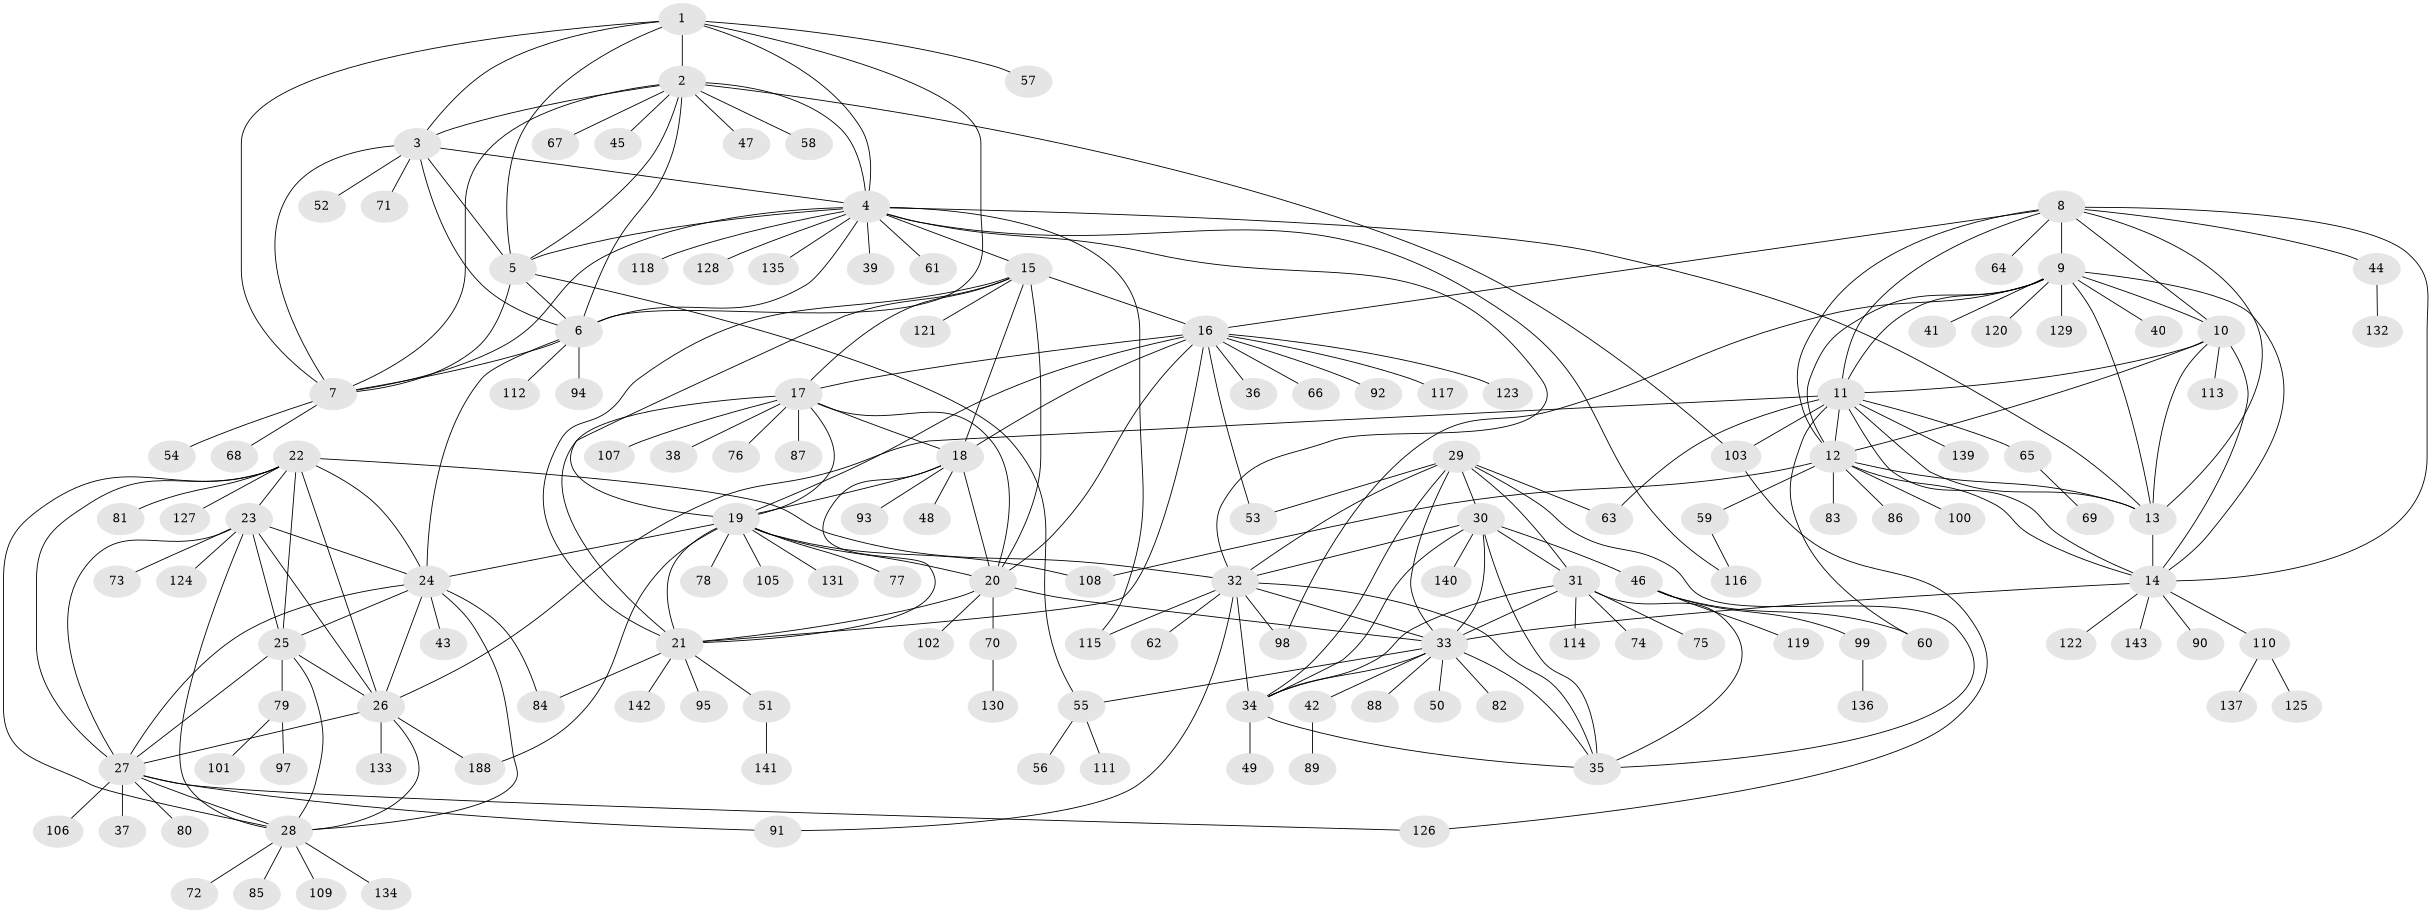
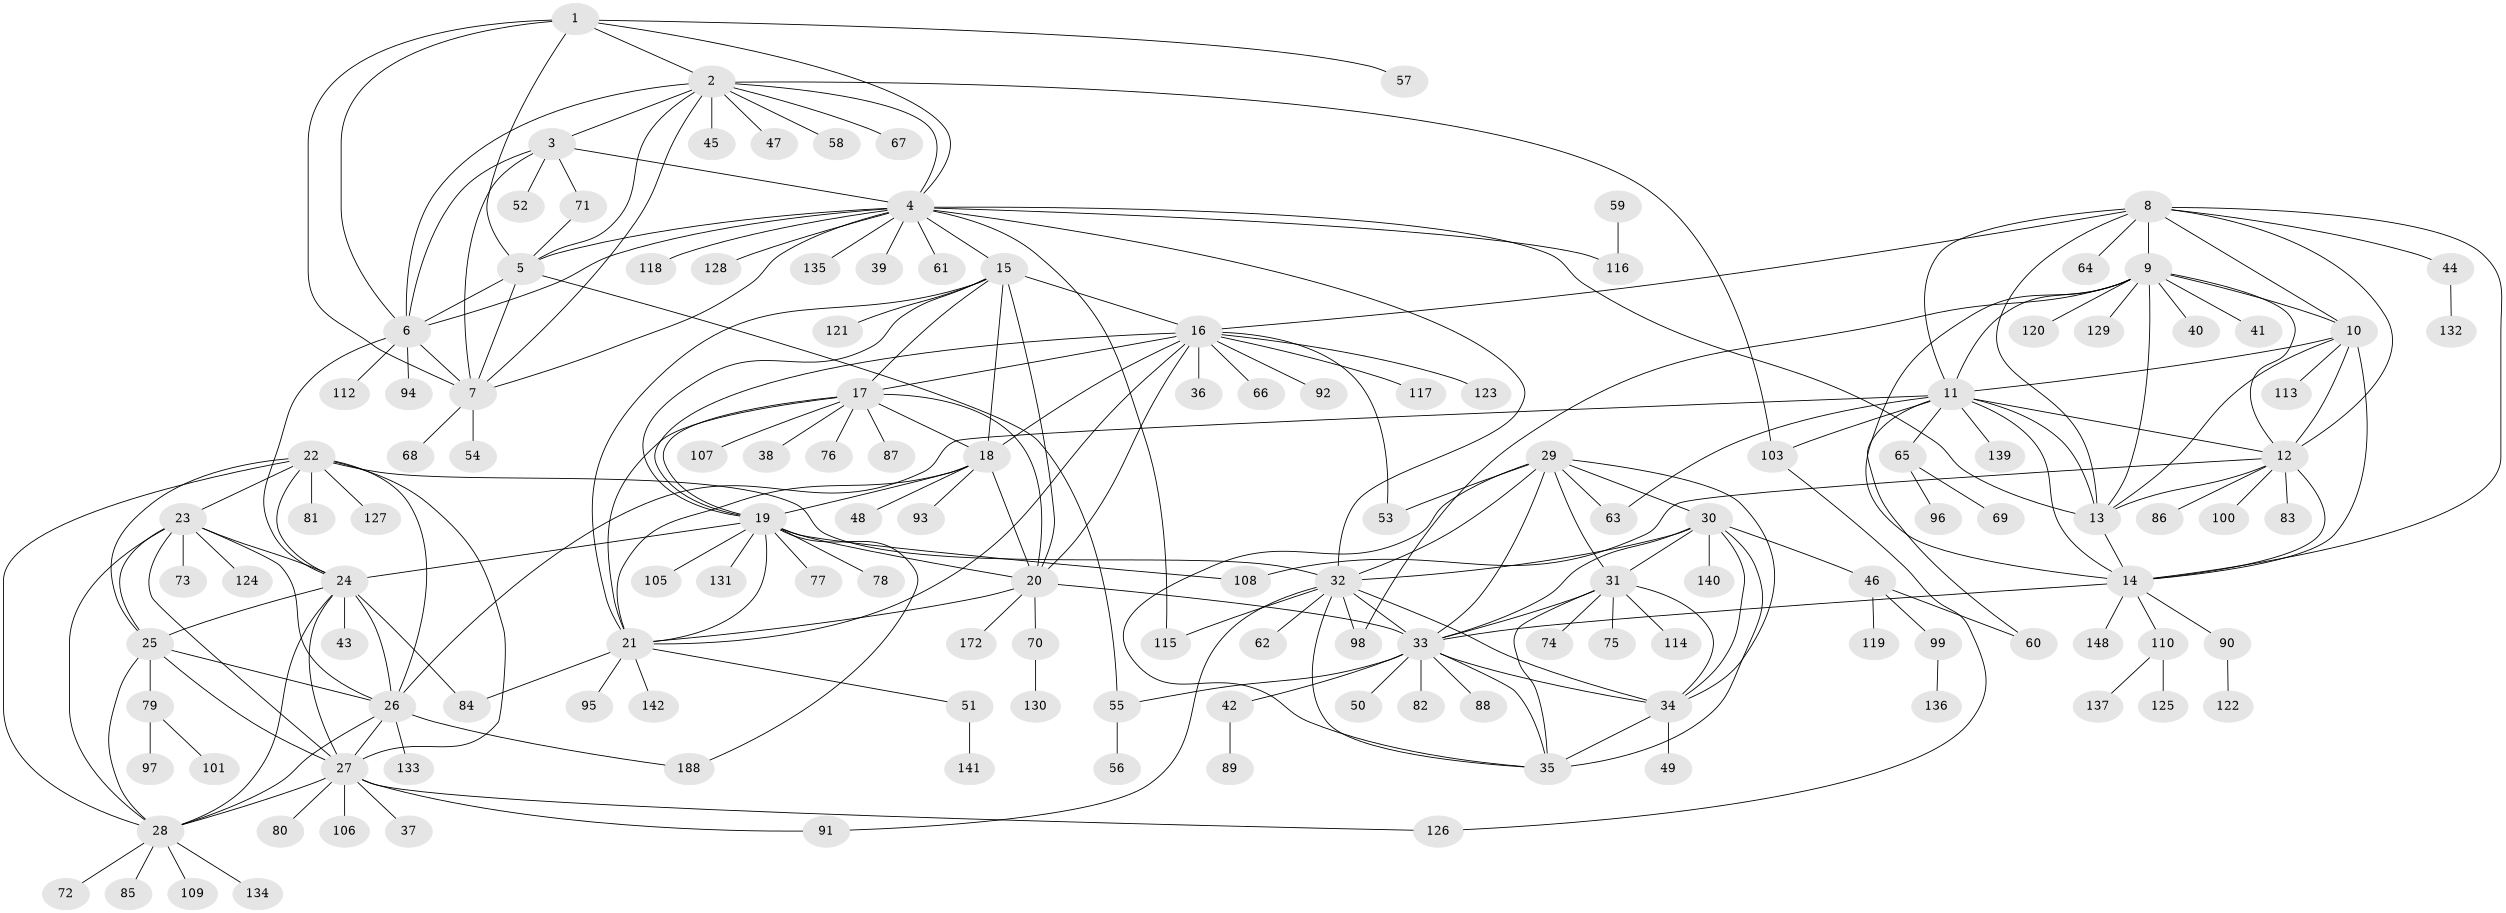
edge "1" -- "3": removed
edge "3" -- "5": now "71" -- "5"
edge "12" -- "59": removed
node "96": added
edge "14" -- "122": now "90" -- "122"
node "102": label "102" -> "172"
node "143": label "143" -> "148"
node "111": removed
